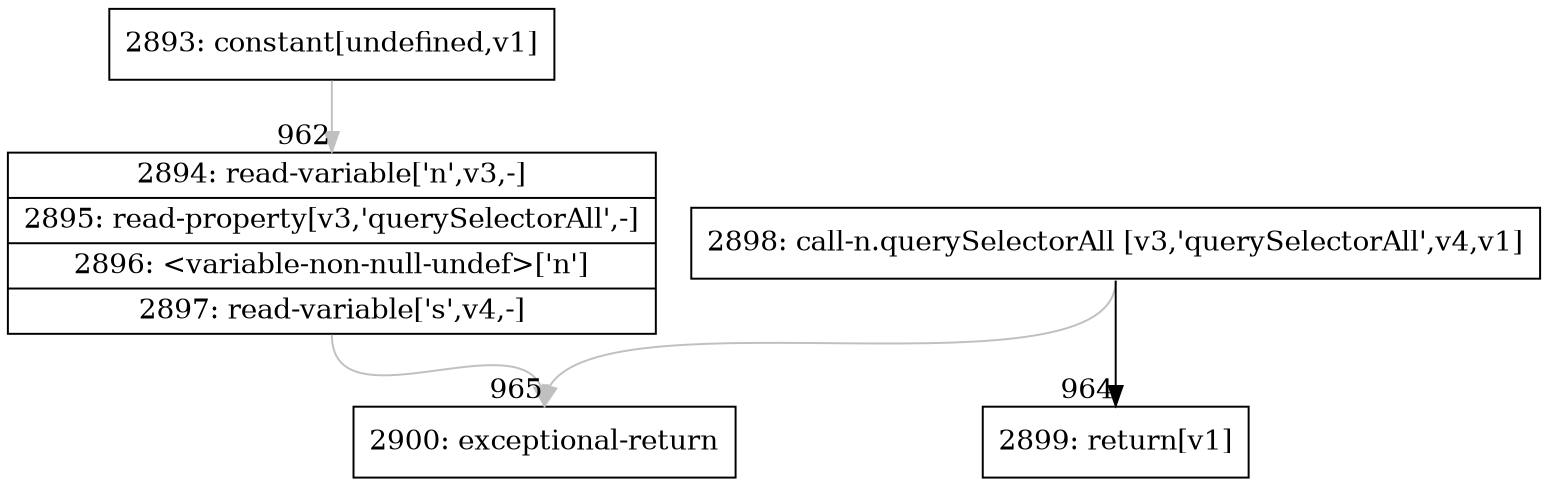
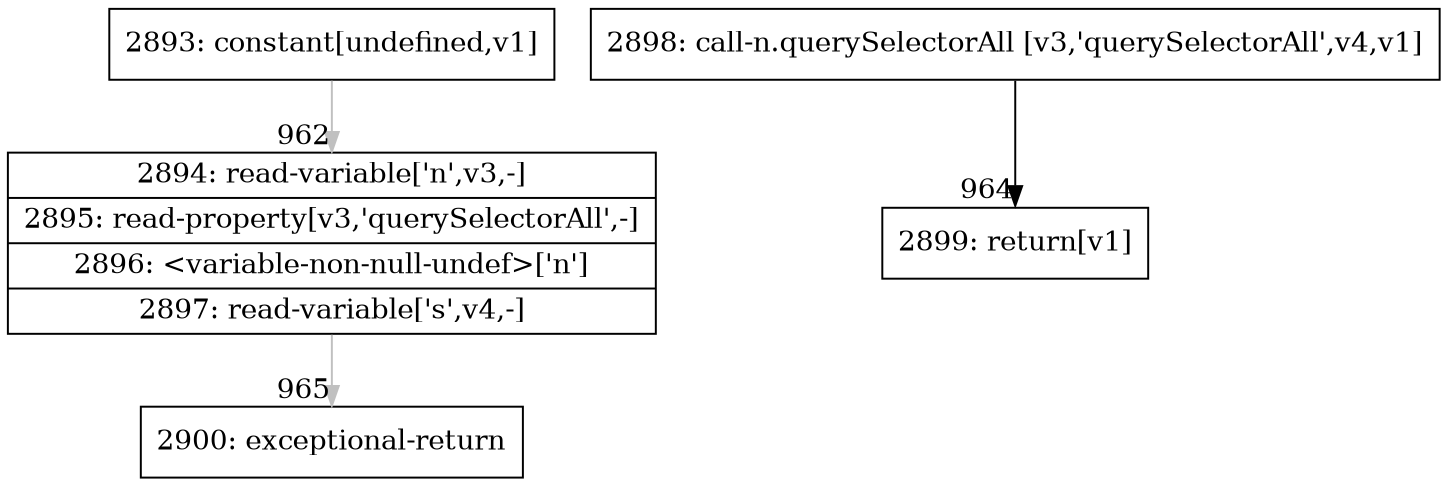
edge "2898: call-n.querySelectorAll [v3,'querySelectorAll',v4,v1]" -> "2900: exceptional-return": removed
